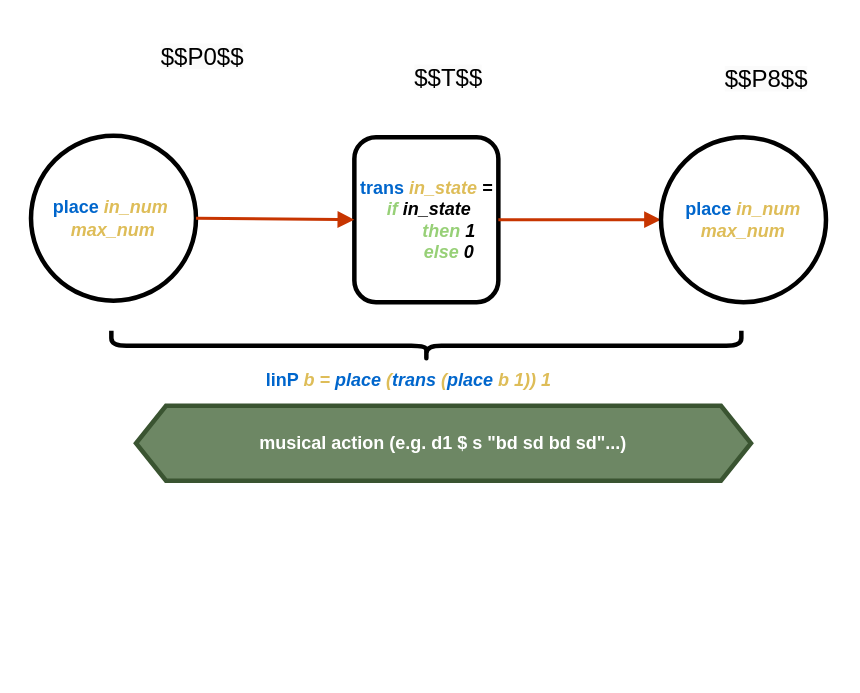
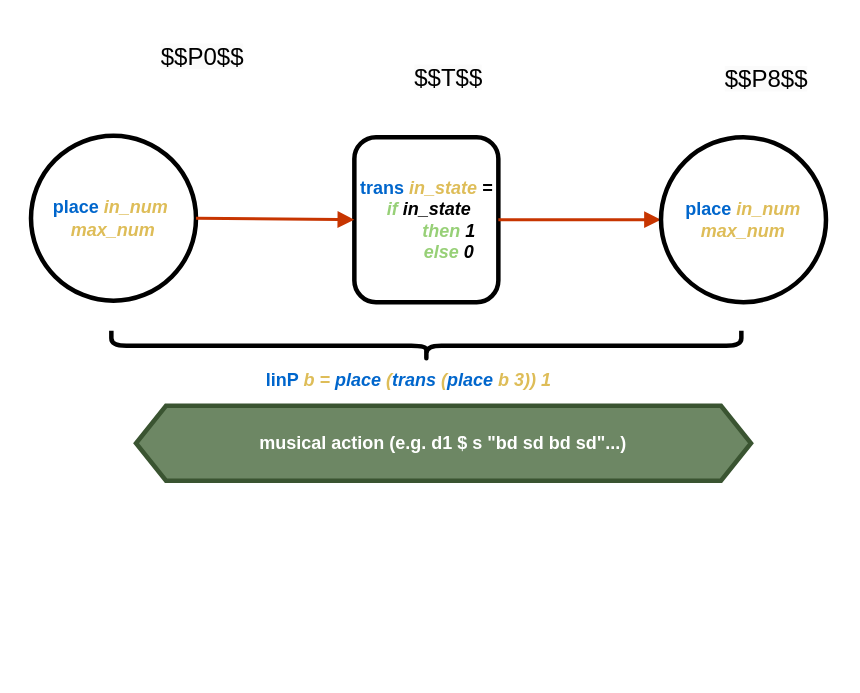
node "linP b = place (trans (place b 1)) 1": label "linP b = place (trans (place b 1)) 1" -> "linP b = place (trans (place b 3)) 1"
